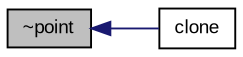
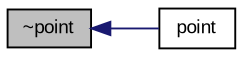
node "clone": label "clone" -> "point"
